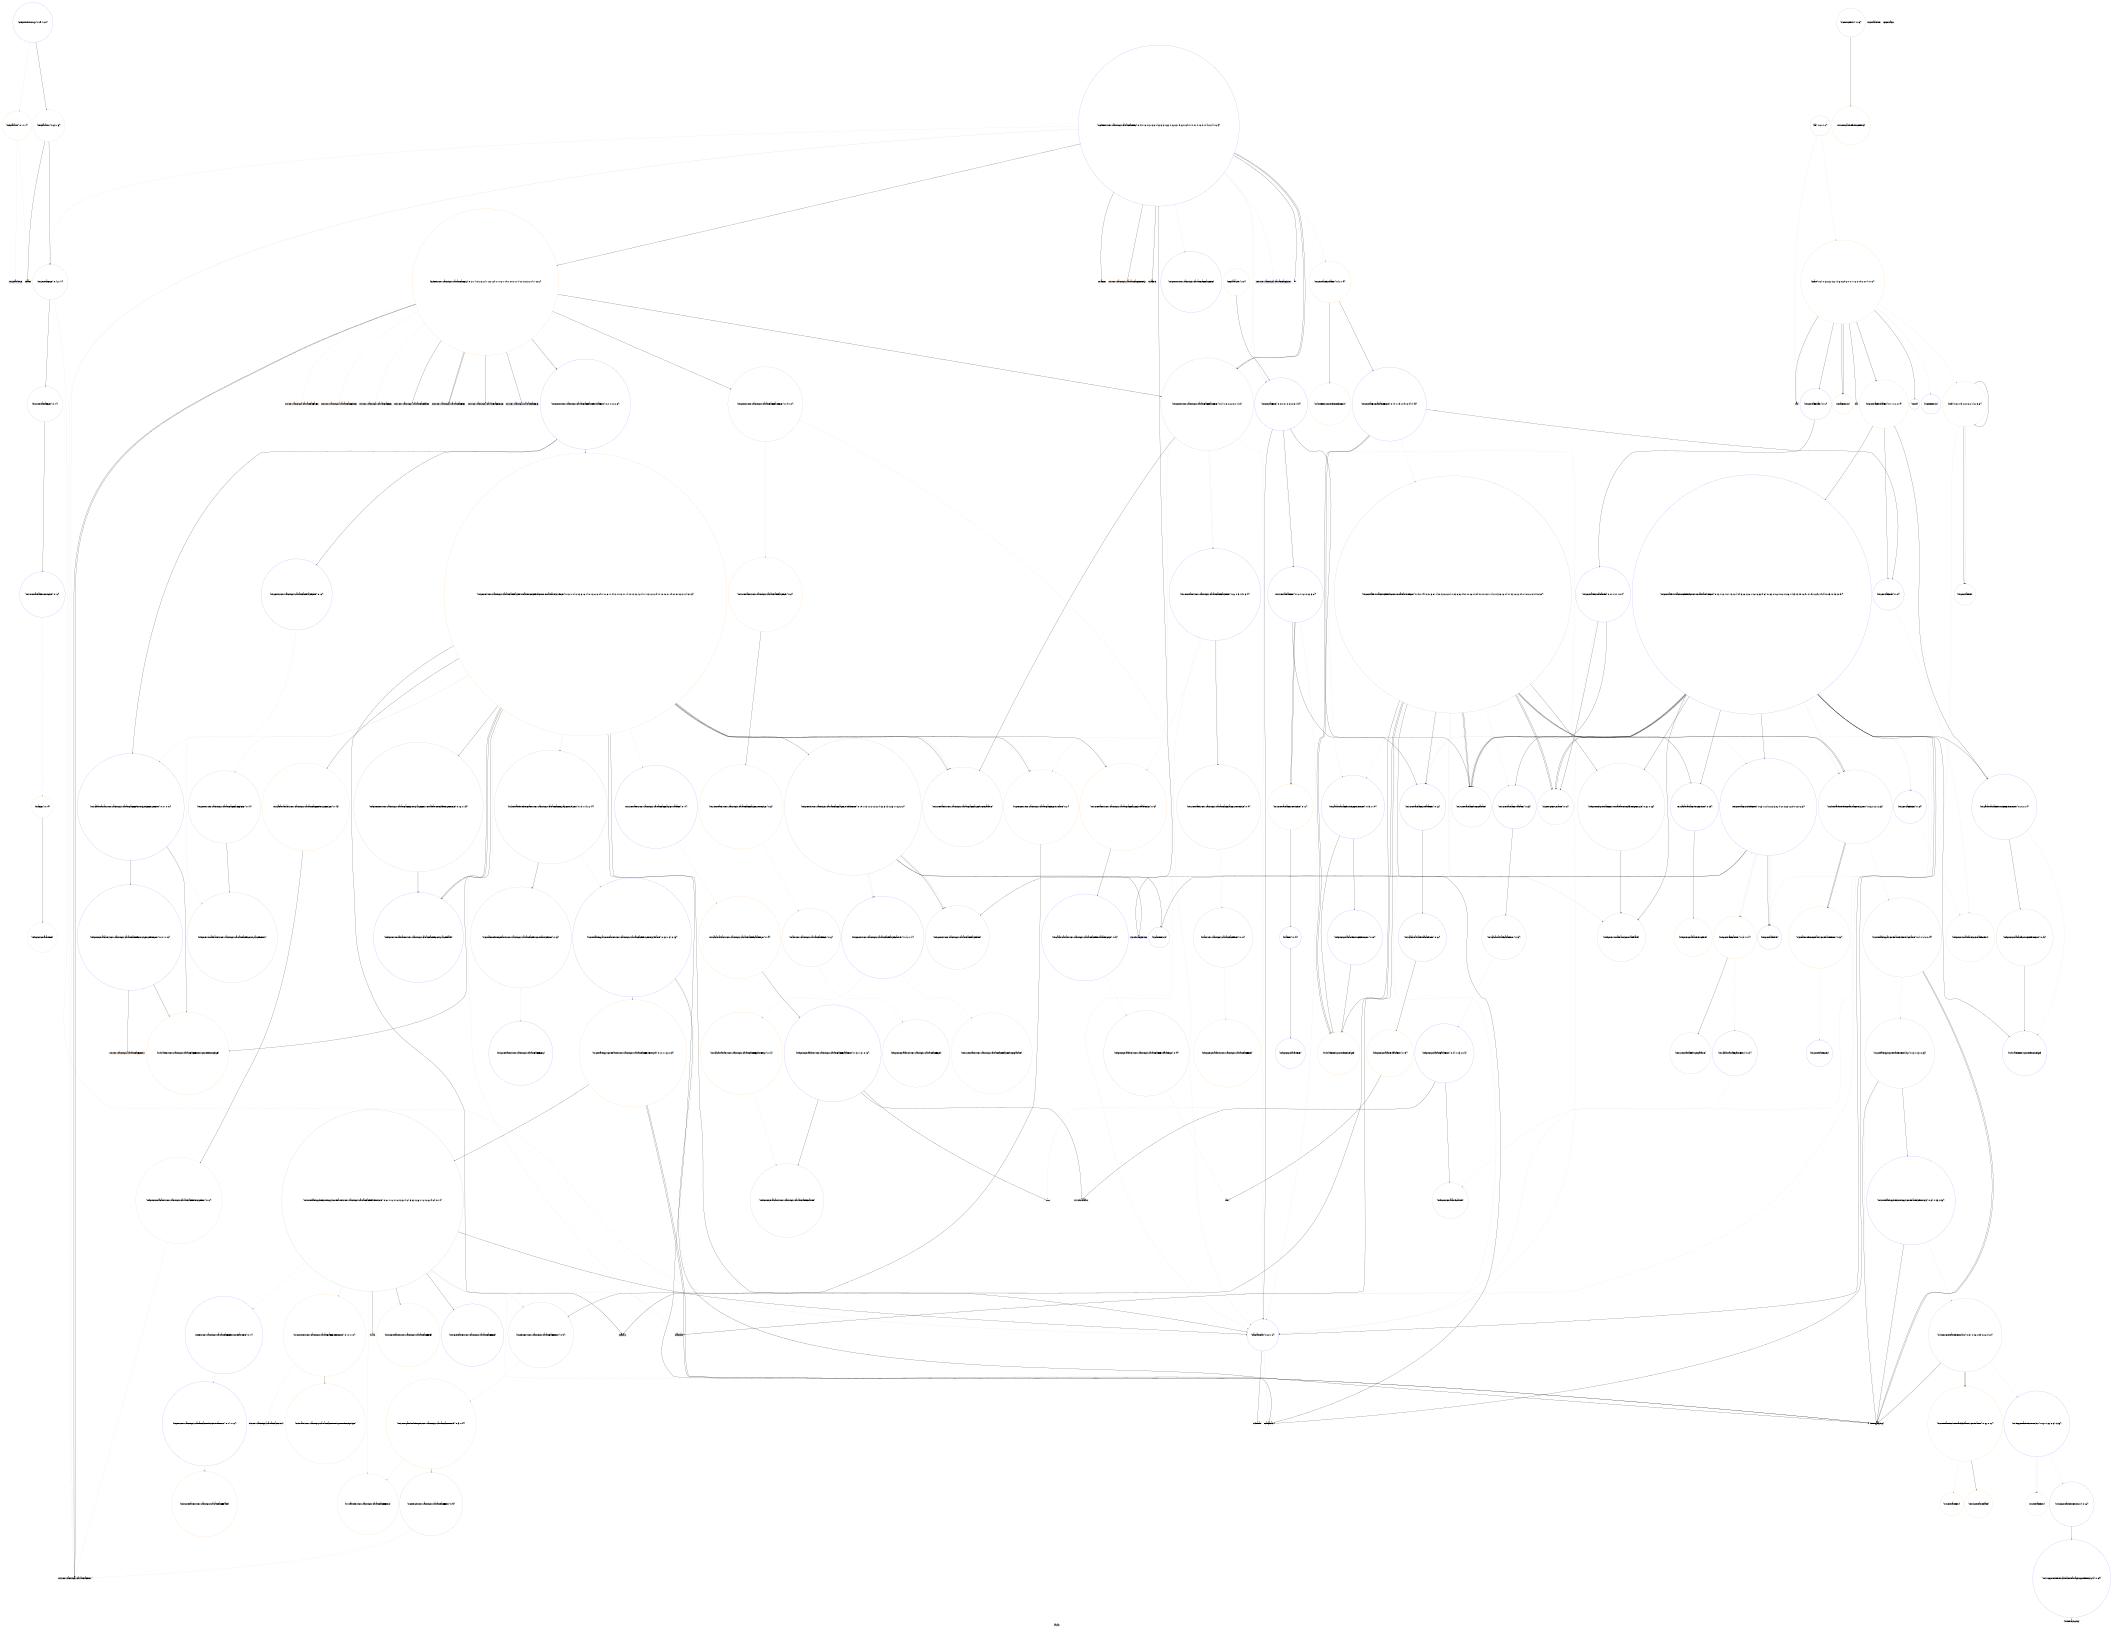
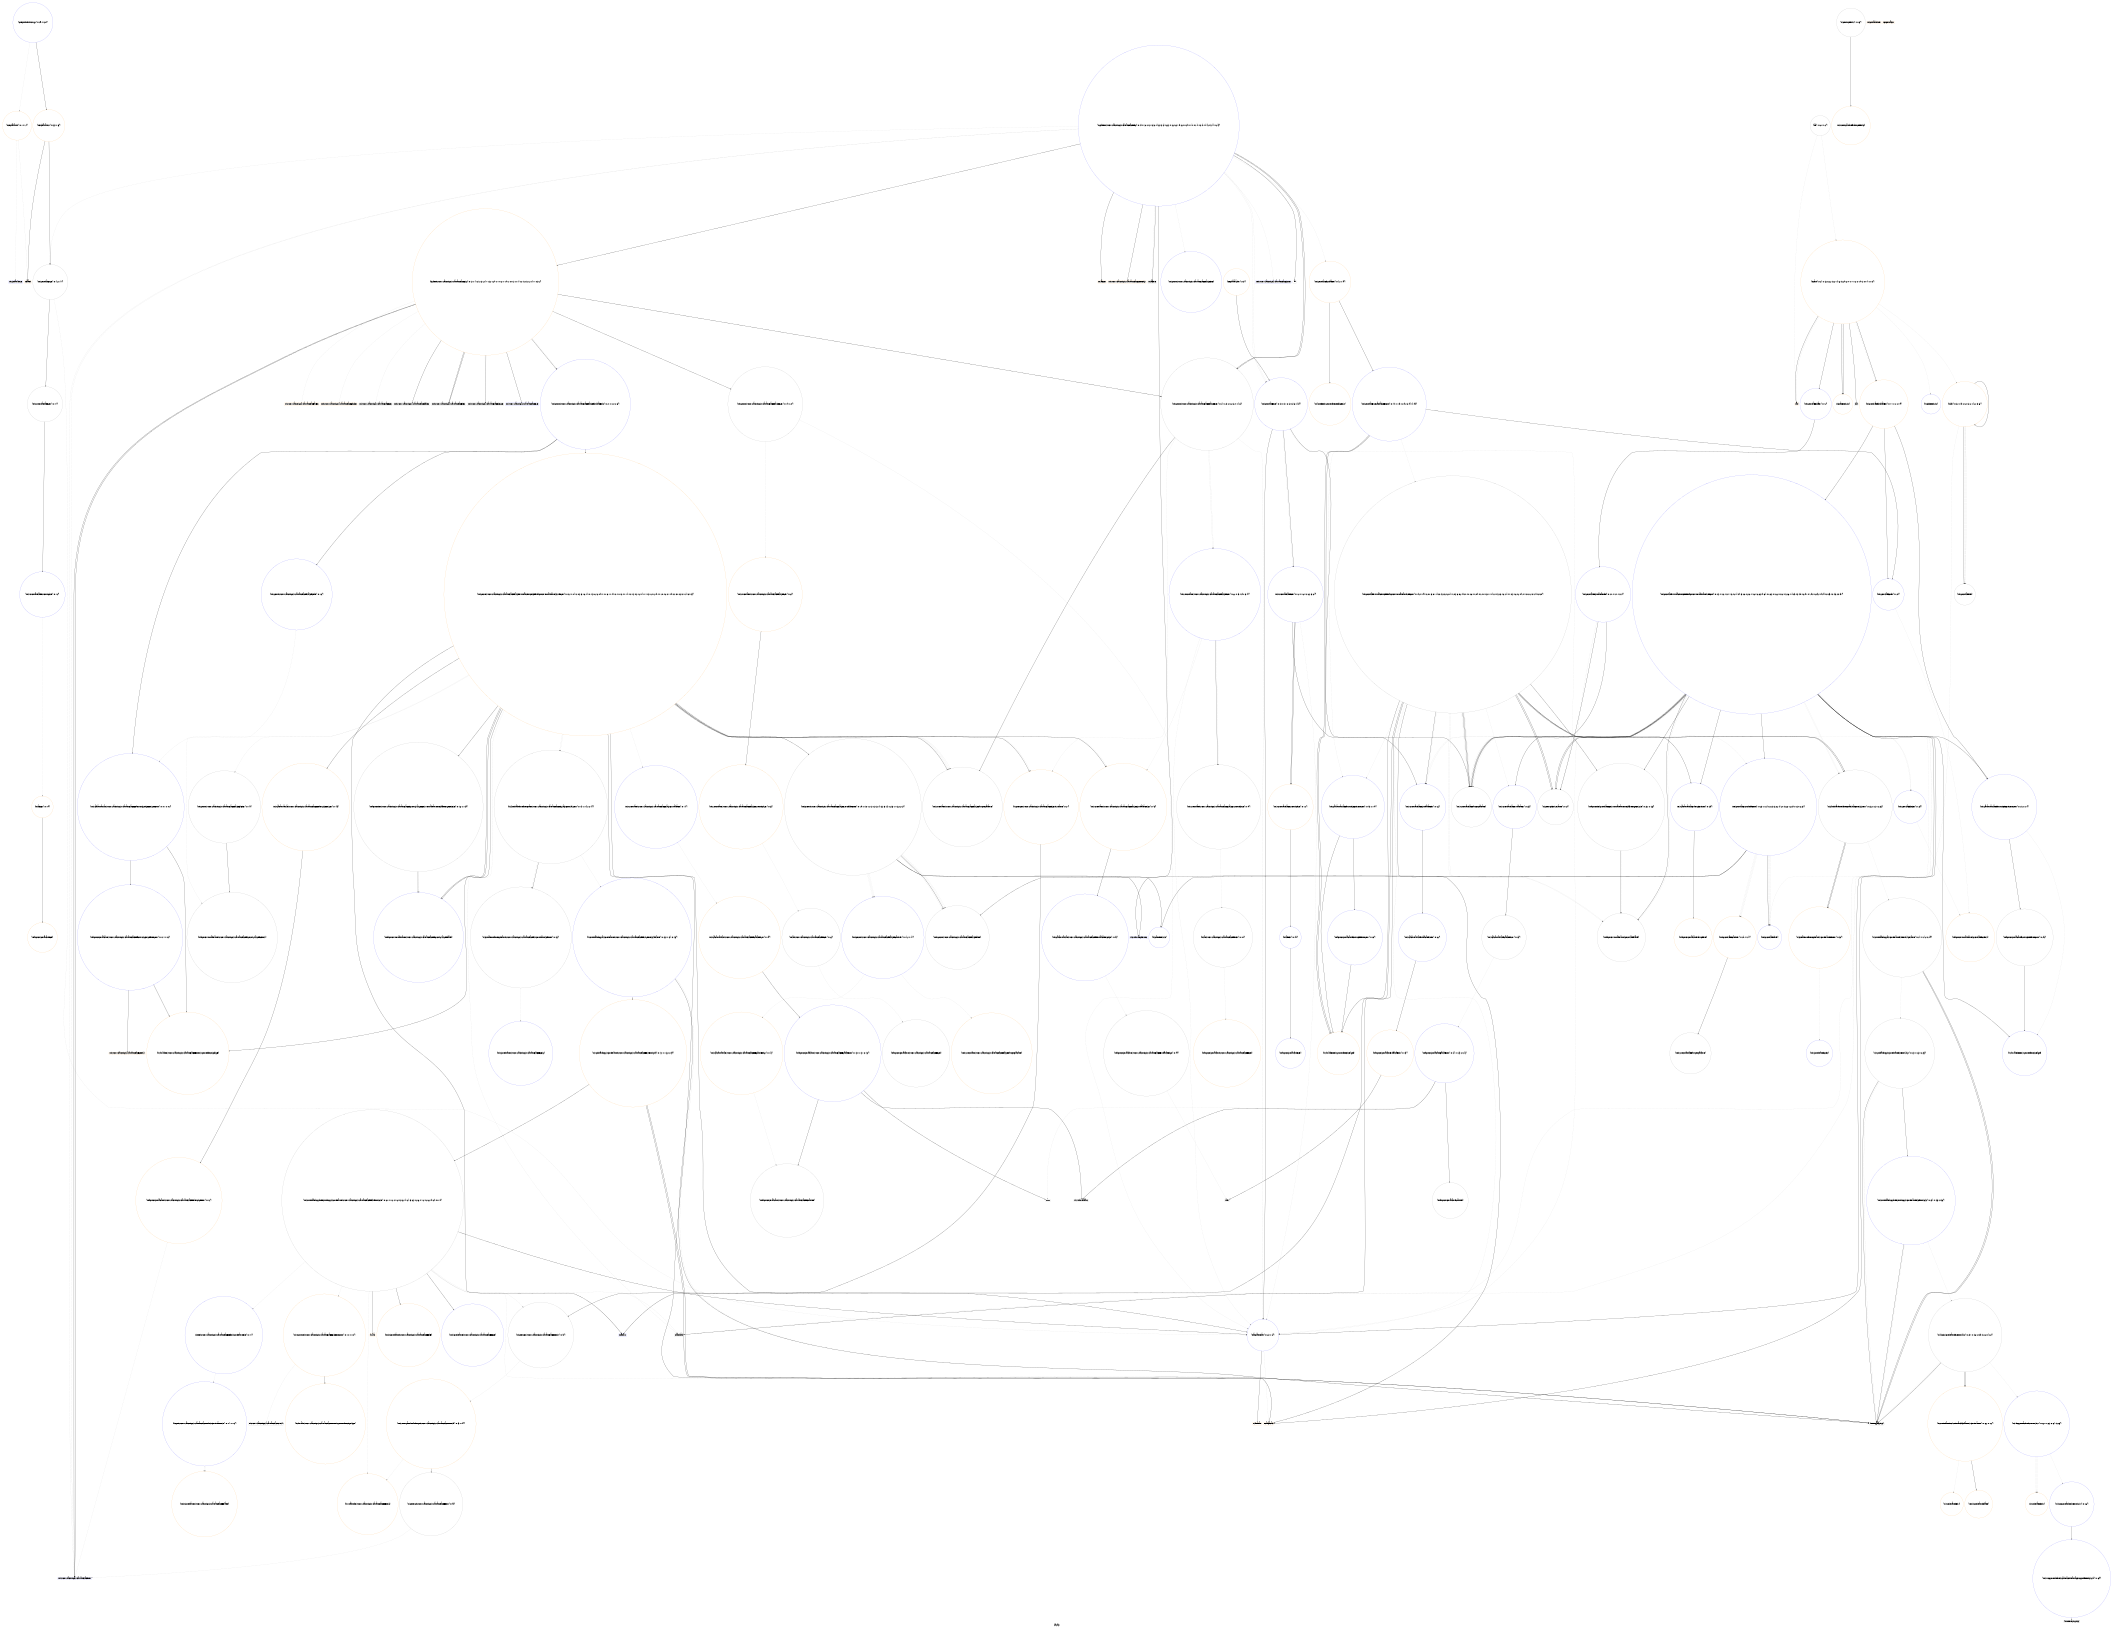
node "{_Z5touchii}": removed
node "{_ZNSt16allocator_traitsISaIiEE8max_sizeERKS0_|{<s0>242}}": removed
